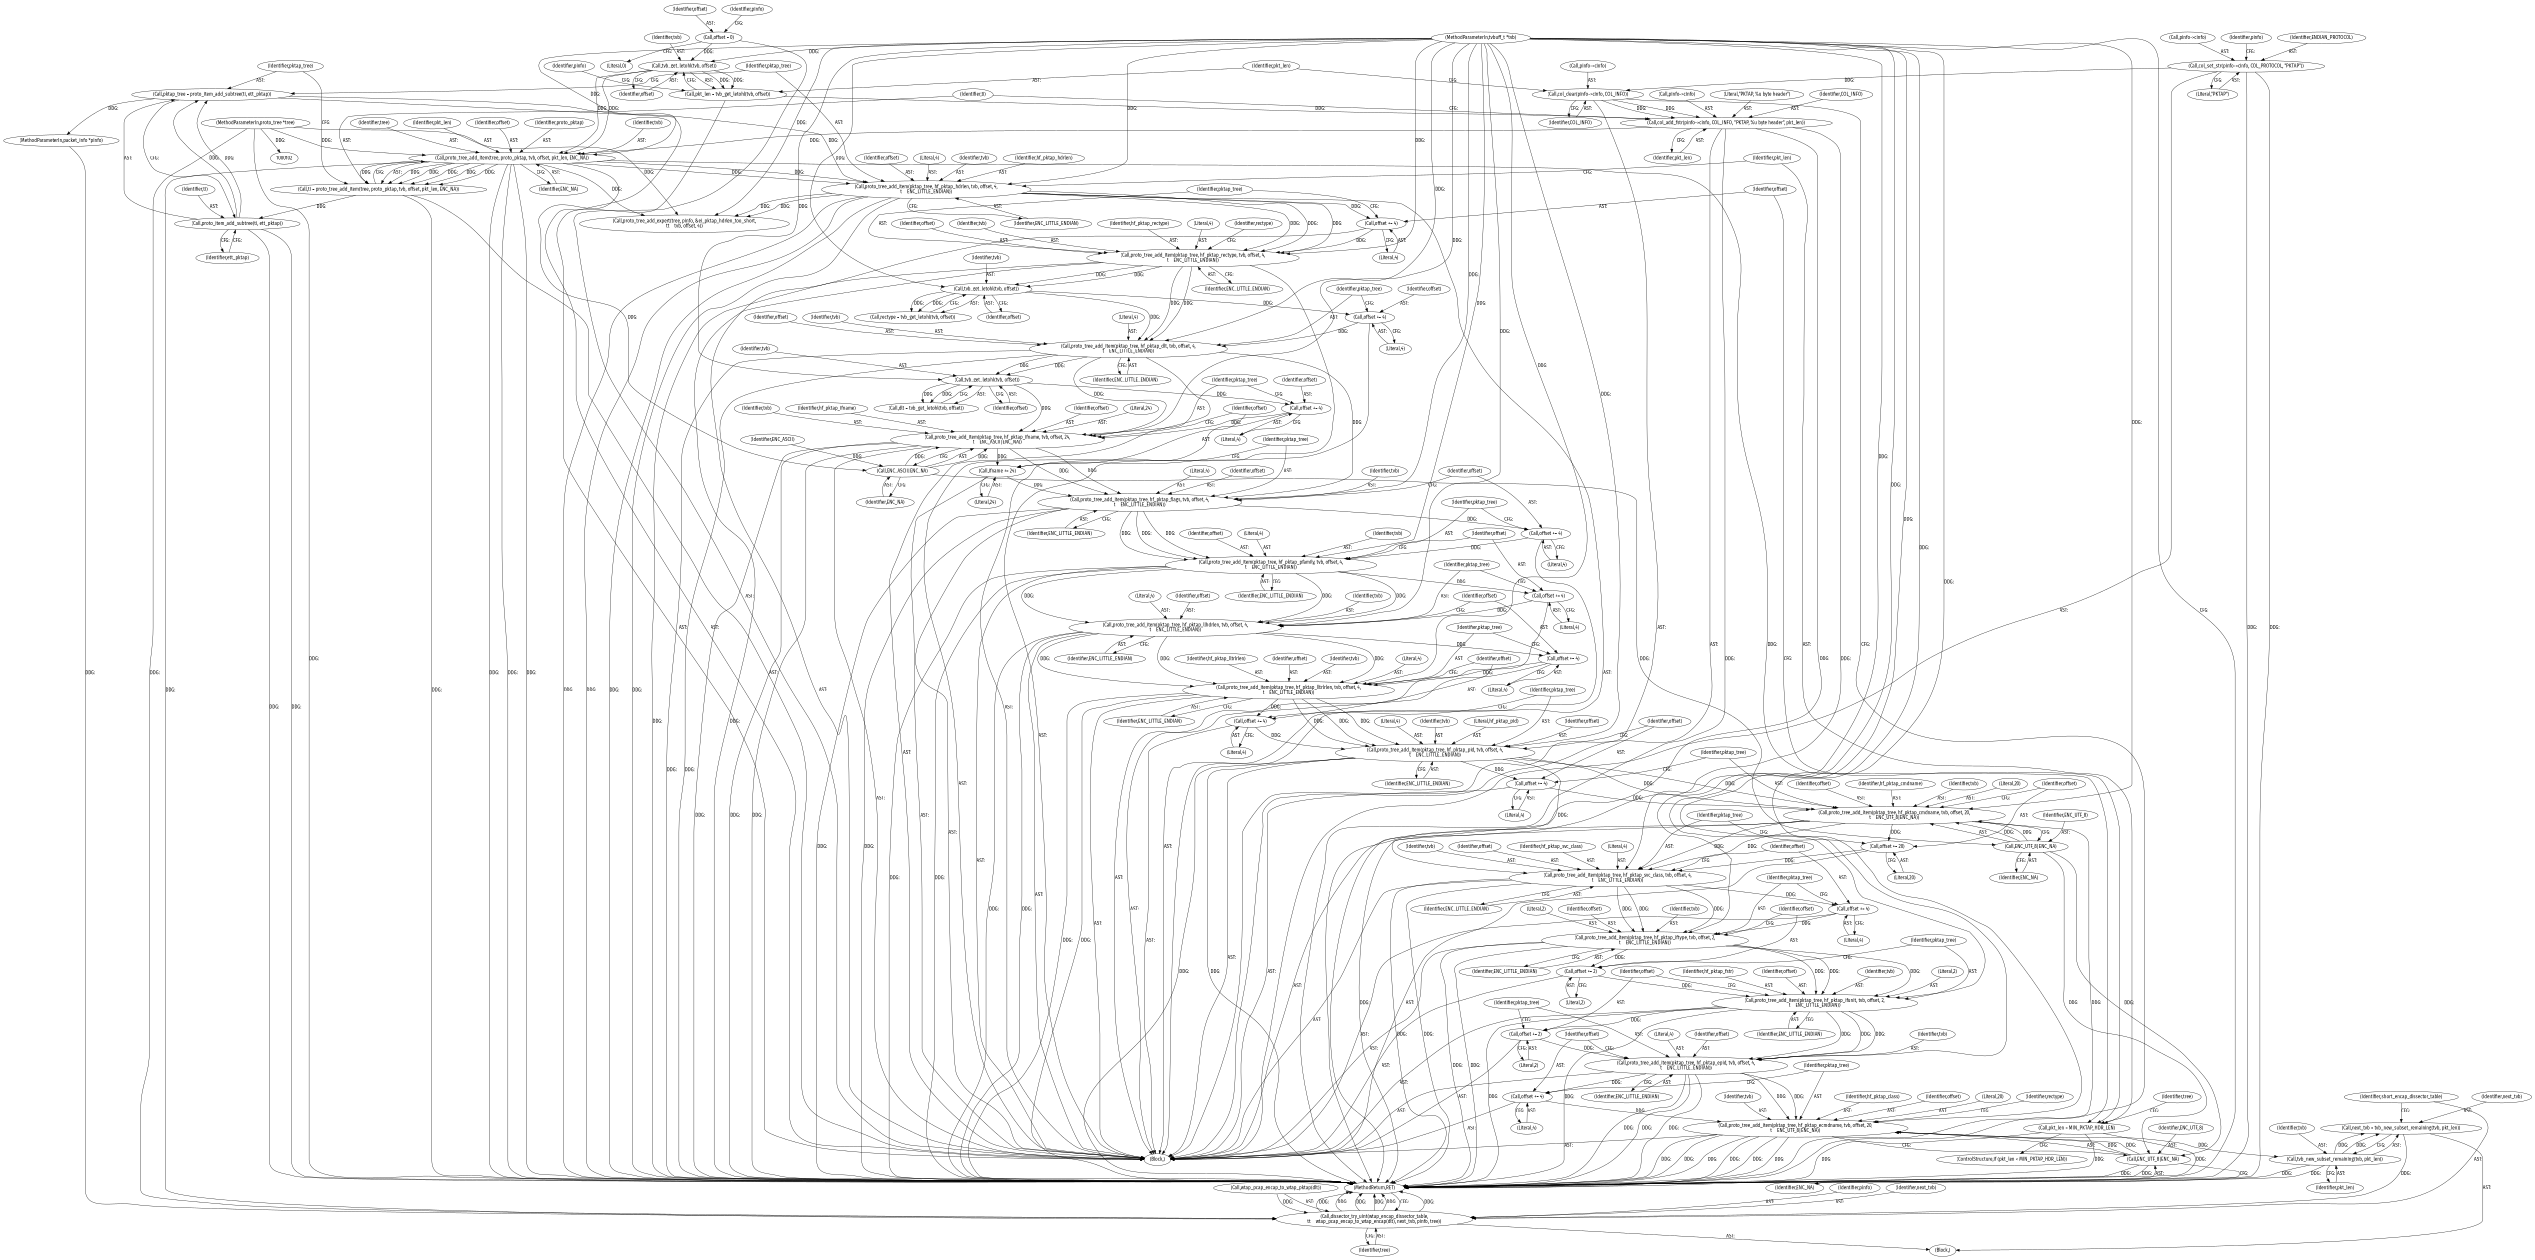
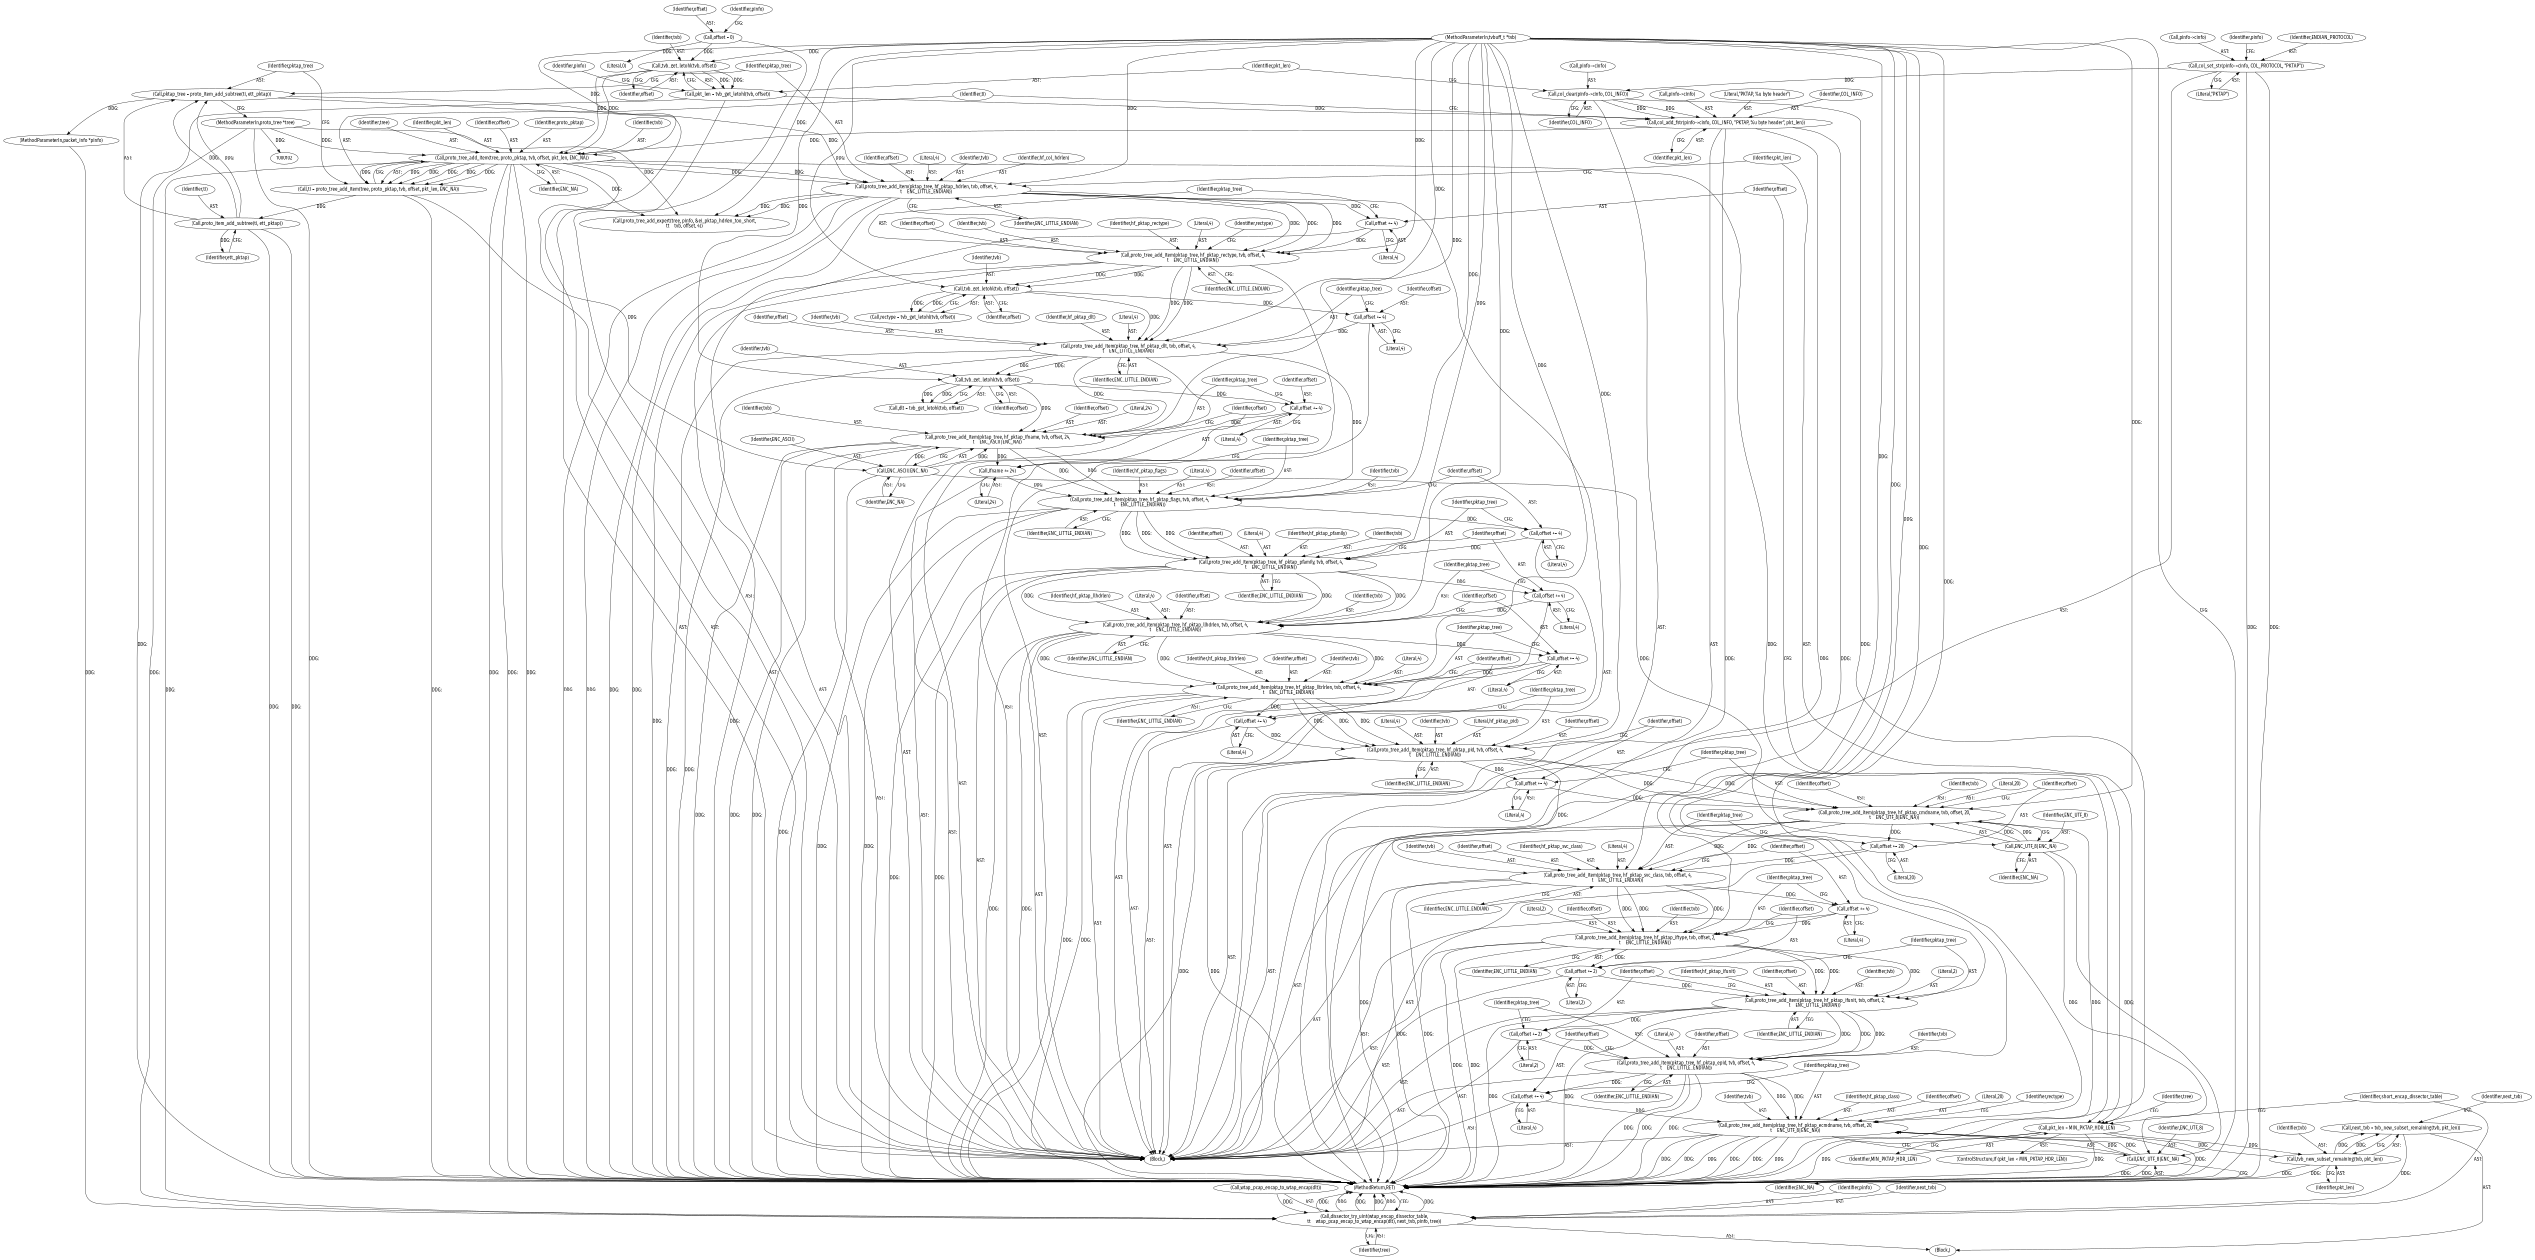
edge "(Call,offset = 0)" -> "(Literal,0)": label "CFG: " -> "DDG: "
node "(Identifier,hf_pktap_hdrlen)": label "(Identifier,hf_pktap_hdrlen)" -> "(Identifier,hf_col_hdrlen)"
edge "(Call,pktap_tree = proto_item_add_subtree(ti, ett_pktap))" -> "(Call,proto_item_add_subtree(ti, ett_pktap))": now "(Call,pktap_tree = proto_item_add_subtree(ti, ett_pktap))" -> "(MethodParameterIn,proto_tree *tree)"
edge "(Call,proto_item_add_subtree(ti, ett_pktap))" -> "(Identifier,ett_pktap)": label "CFG: " -> "DDG: "
node "(Identifier,hf_pktap_dlt)": added
node "(Identifier,hf_pktap_ifname)": removed
edge "(Identifier,ENC_ASCII)" -> "(Call,ENC_ASCII|ENC_NA)": label "DDG: " -> "AST: "
node "(Identifier,hf_pktap_flags)": added
node "(Identifier,hf_pktap_pfamily)": added
node "(Identifier,hf_pktap_llhdrlen)": added
edge "(Call,col_clear(pinfo->cinfo, COL_INFO))" -> "(MethodReturn,RET)": label "CFG: " -> "DDG: "
node "(Identifier,hf_pktap_cmdname)": removed
edge "(Call,pkt_len = tvb_get_letohl(tvb, offset))" -> "(MethodReturn,RET)": added, label "DDG:"
node "(Identifier,hf_pktap_fstr)": label "(Identifier,hf_pktap_fstr)" -> "(Identifier,hf_pktap_ifunit)"
edge "(Call,ENC_ASCII|ENC_NA)" -> "(MethodReturn,RET)": added, label "DDG:"
edge "(Identifier,short_encap_dissector_table)" -> "(Call,next_tvb = tvb_new_subset_remaining(tvb, pkt_len))": now "(Identifier,short_encap_dissector_table)" -> "(Call,pkt_len < MIN_PKTAP_HDR_LEN)"
edge "(Call,pkt_len < MIN_PKTAP_HDR_LEN)" -> "(Call,tvb_new_subset_remaining(tvb, pkt_len))": added, label "DDG:"
edge "(Call,pkt_len < MIN_PKTAP_HDR_LEN)" -> "(ControlStructure,if (pkt_len < MIN_PKTAP_HDR_LEN))": label "CFG: " -> "AST: "
node "(Identifier,MIN_PKTAP_HDR_LEN)": added
node "(Call,wtap_pcap_encap_to_wtap_pktap(dlt))": label "(Call,wtap_pcap_encap_to_wtap_pktap(dlt))" -> "(Call,wtap_pcap_encap_to_wtap_encap(dlt))"
